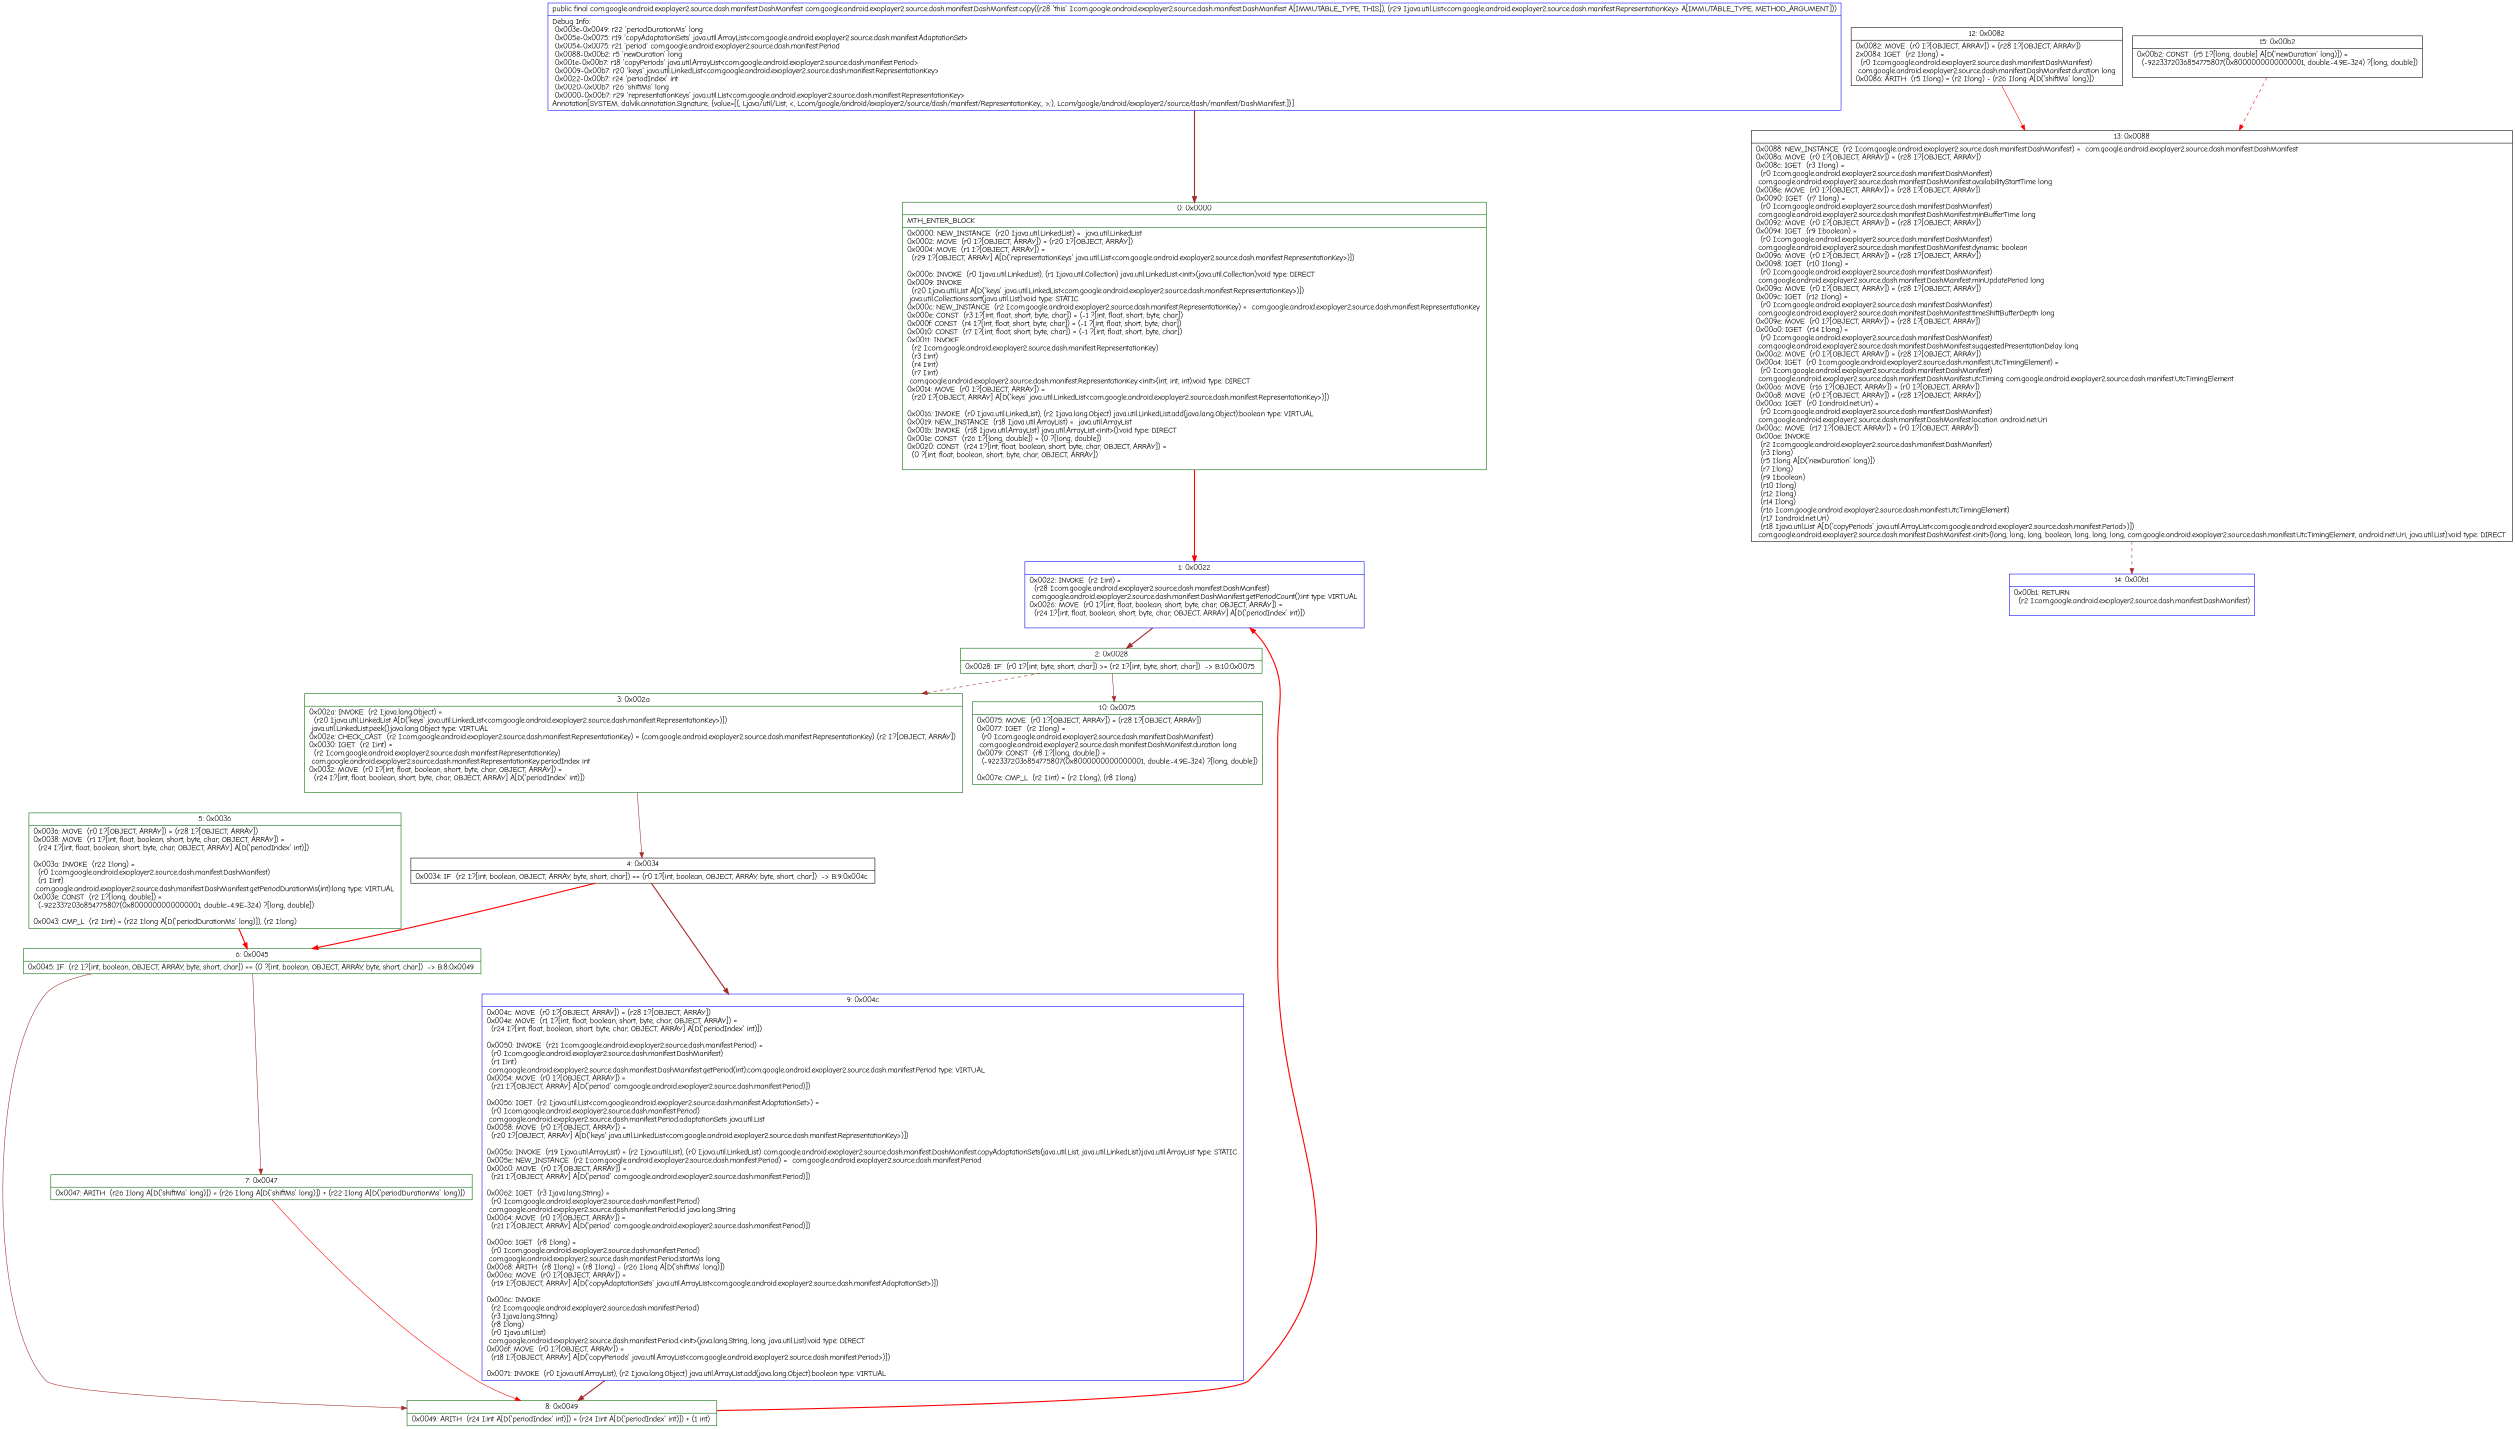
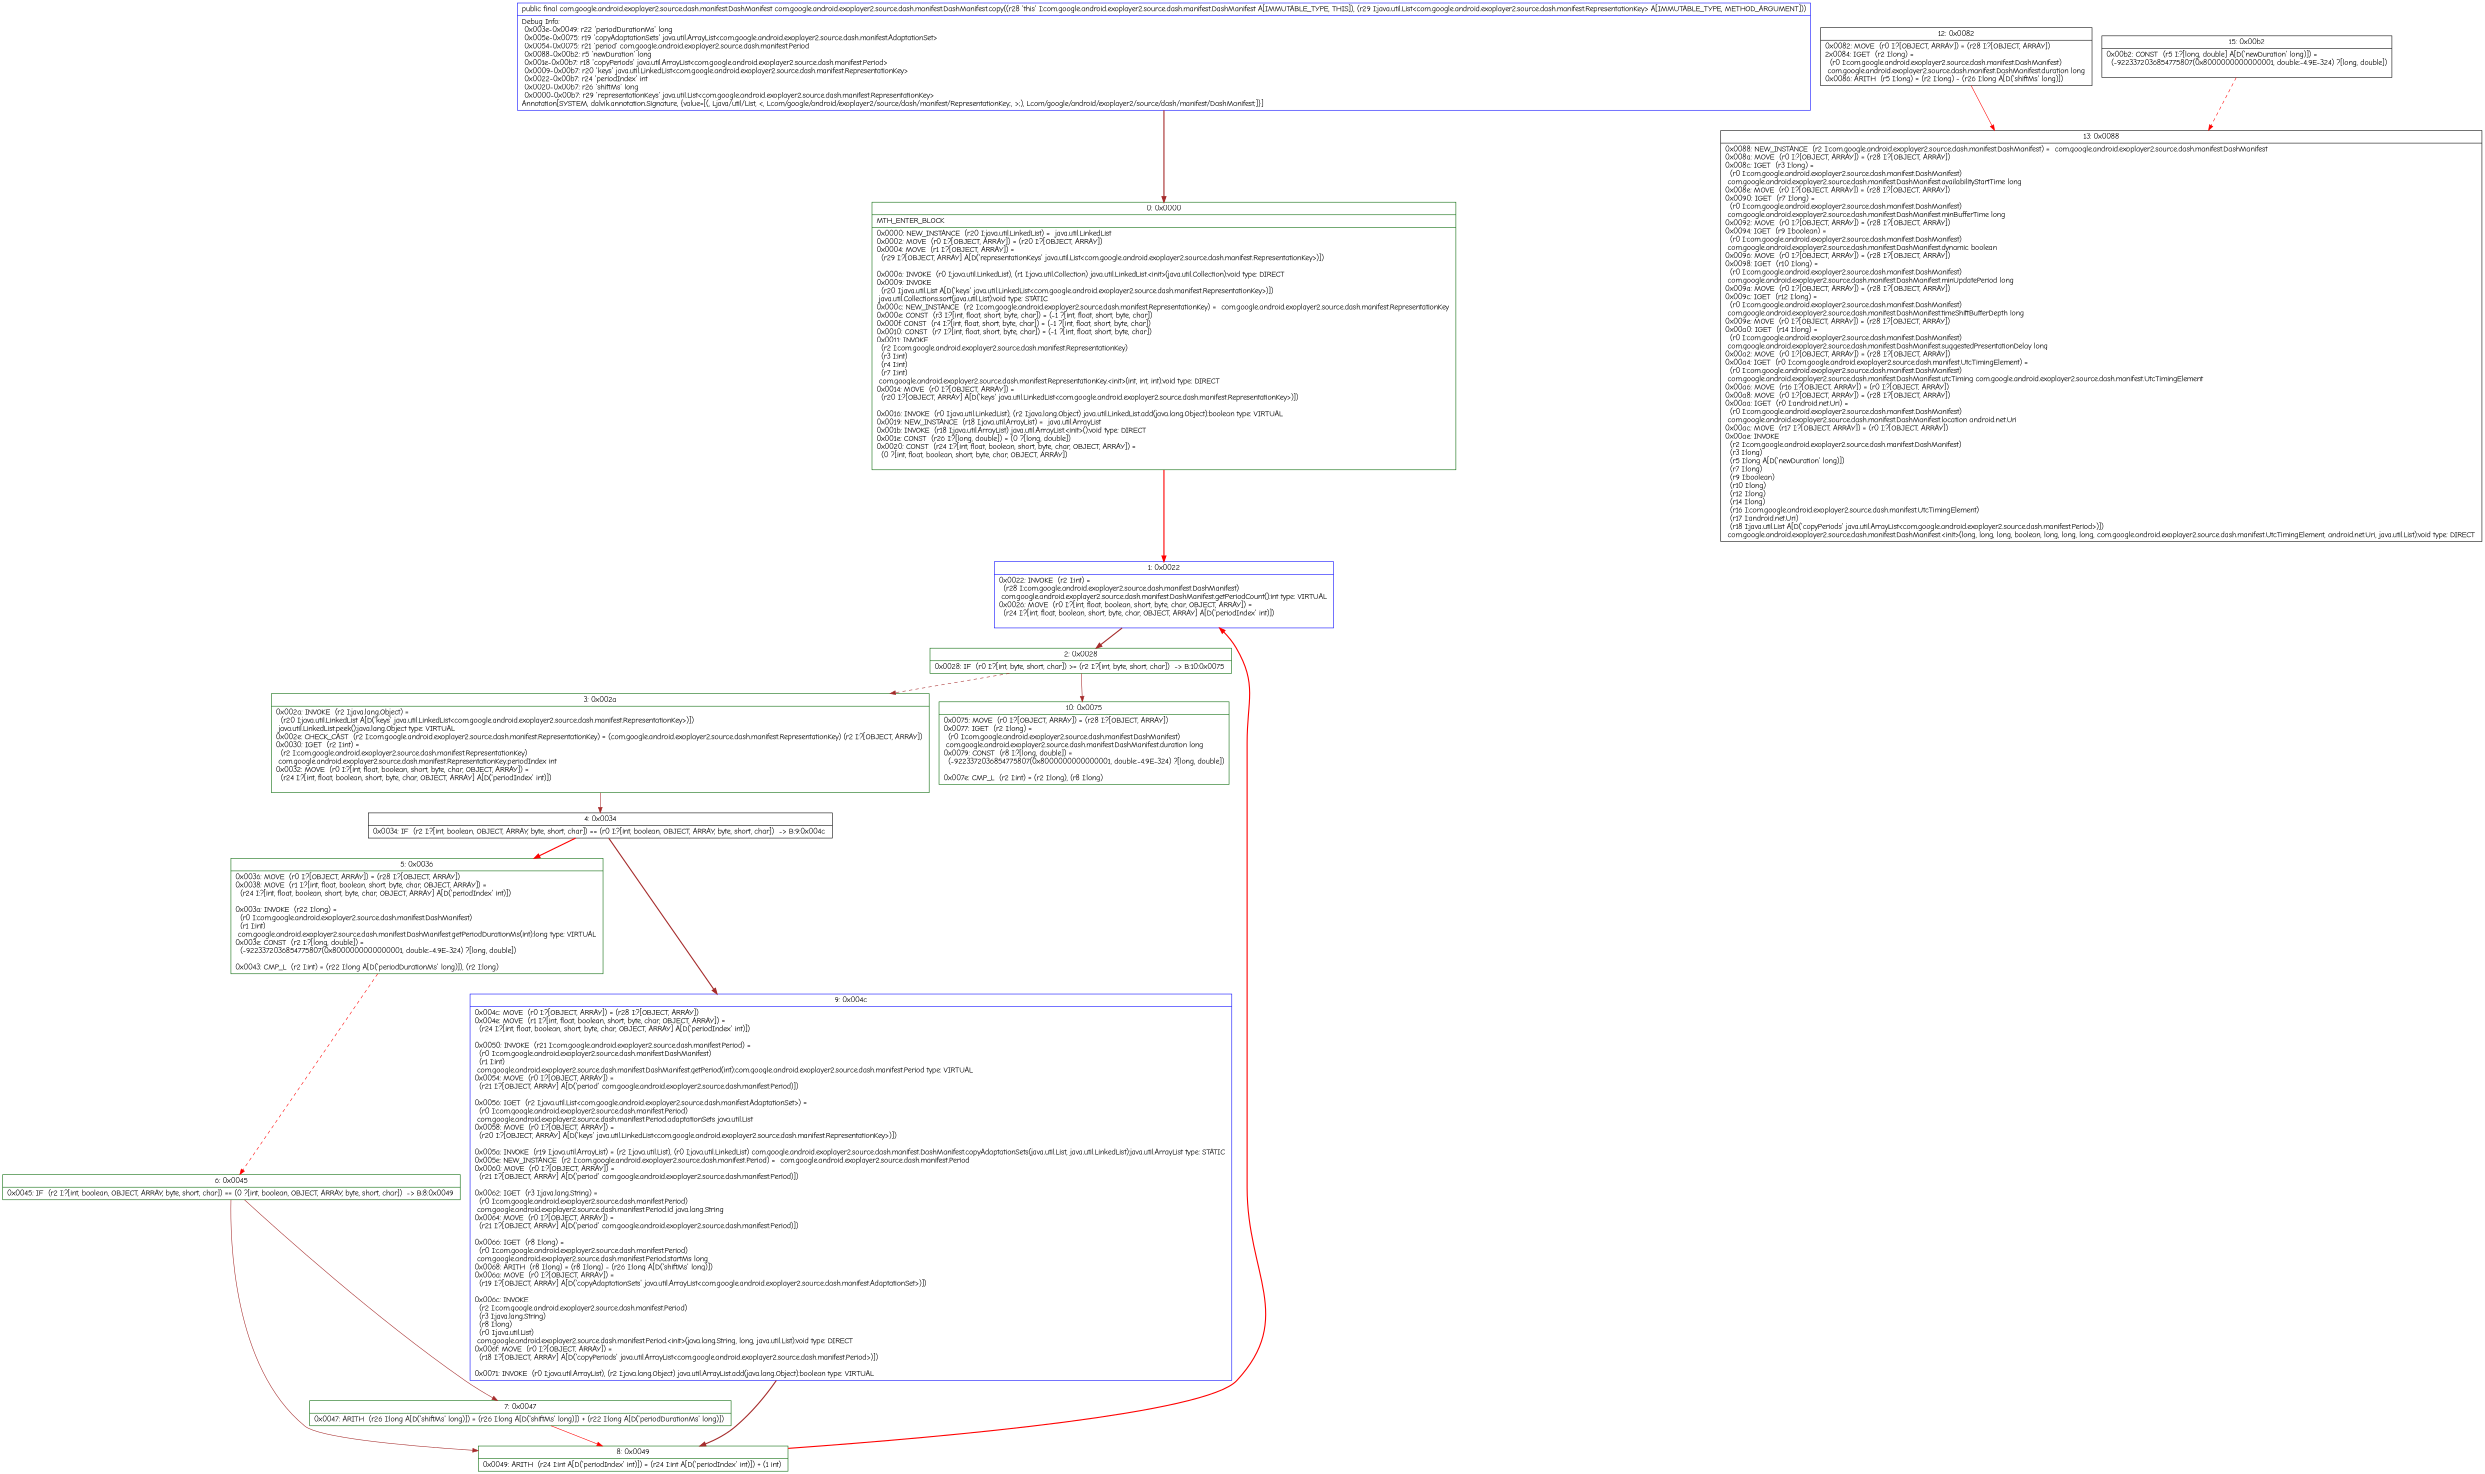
node "14: 0x00b1": removed
edge "4: 0x0034" -> "6: 0x0045": now "4: 0x0034" -> "5: 0x0036"
edge "5: 0x0036" -> "6: 0x0045": style bold -> dashed
